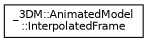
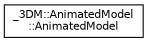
node "_3DM::AnimatedModel ::InterpolatedFrame": label "_3DM::AnimatedModel ::InterpolatedFrame" -> "_3DM::AnimatedModel ::AnimatedModel"
